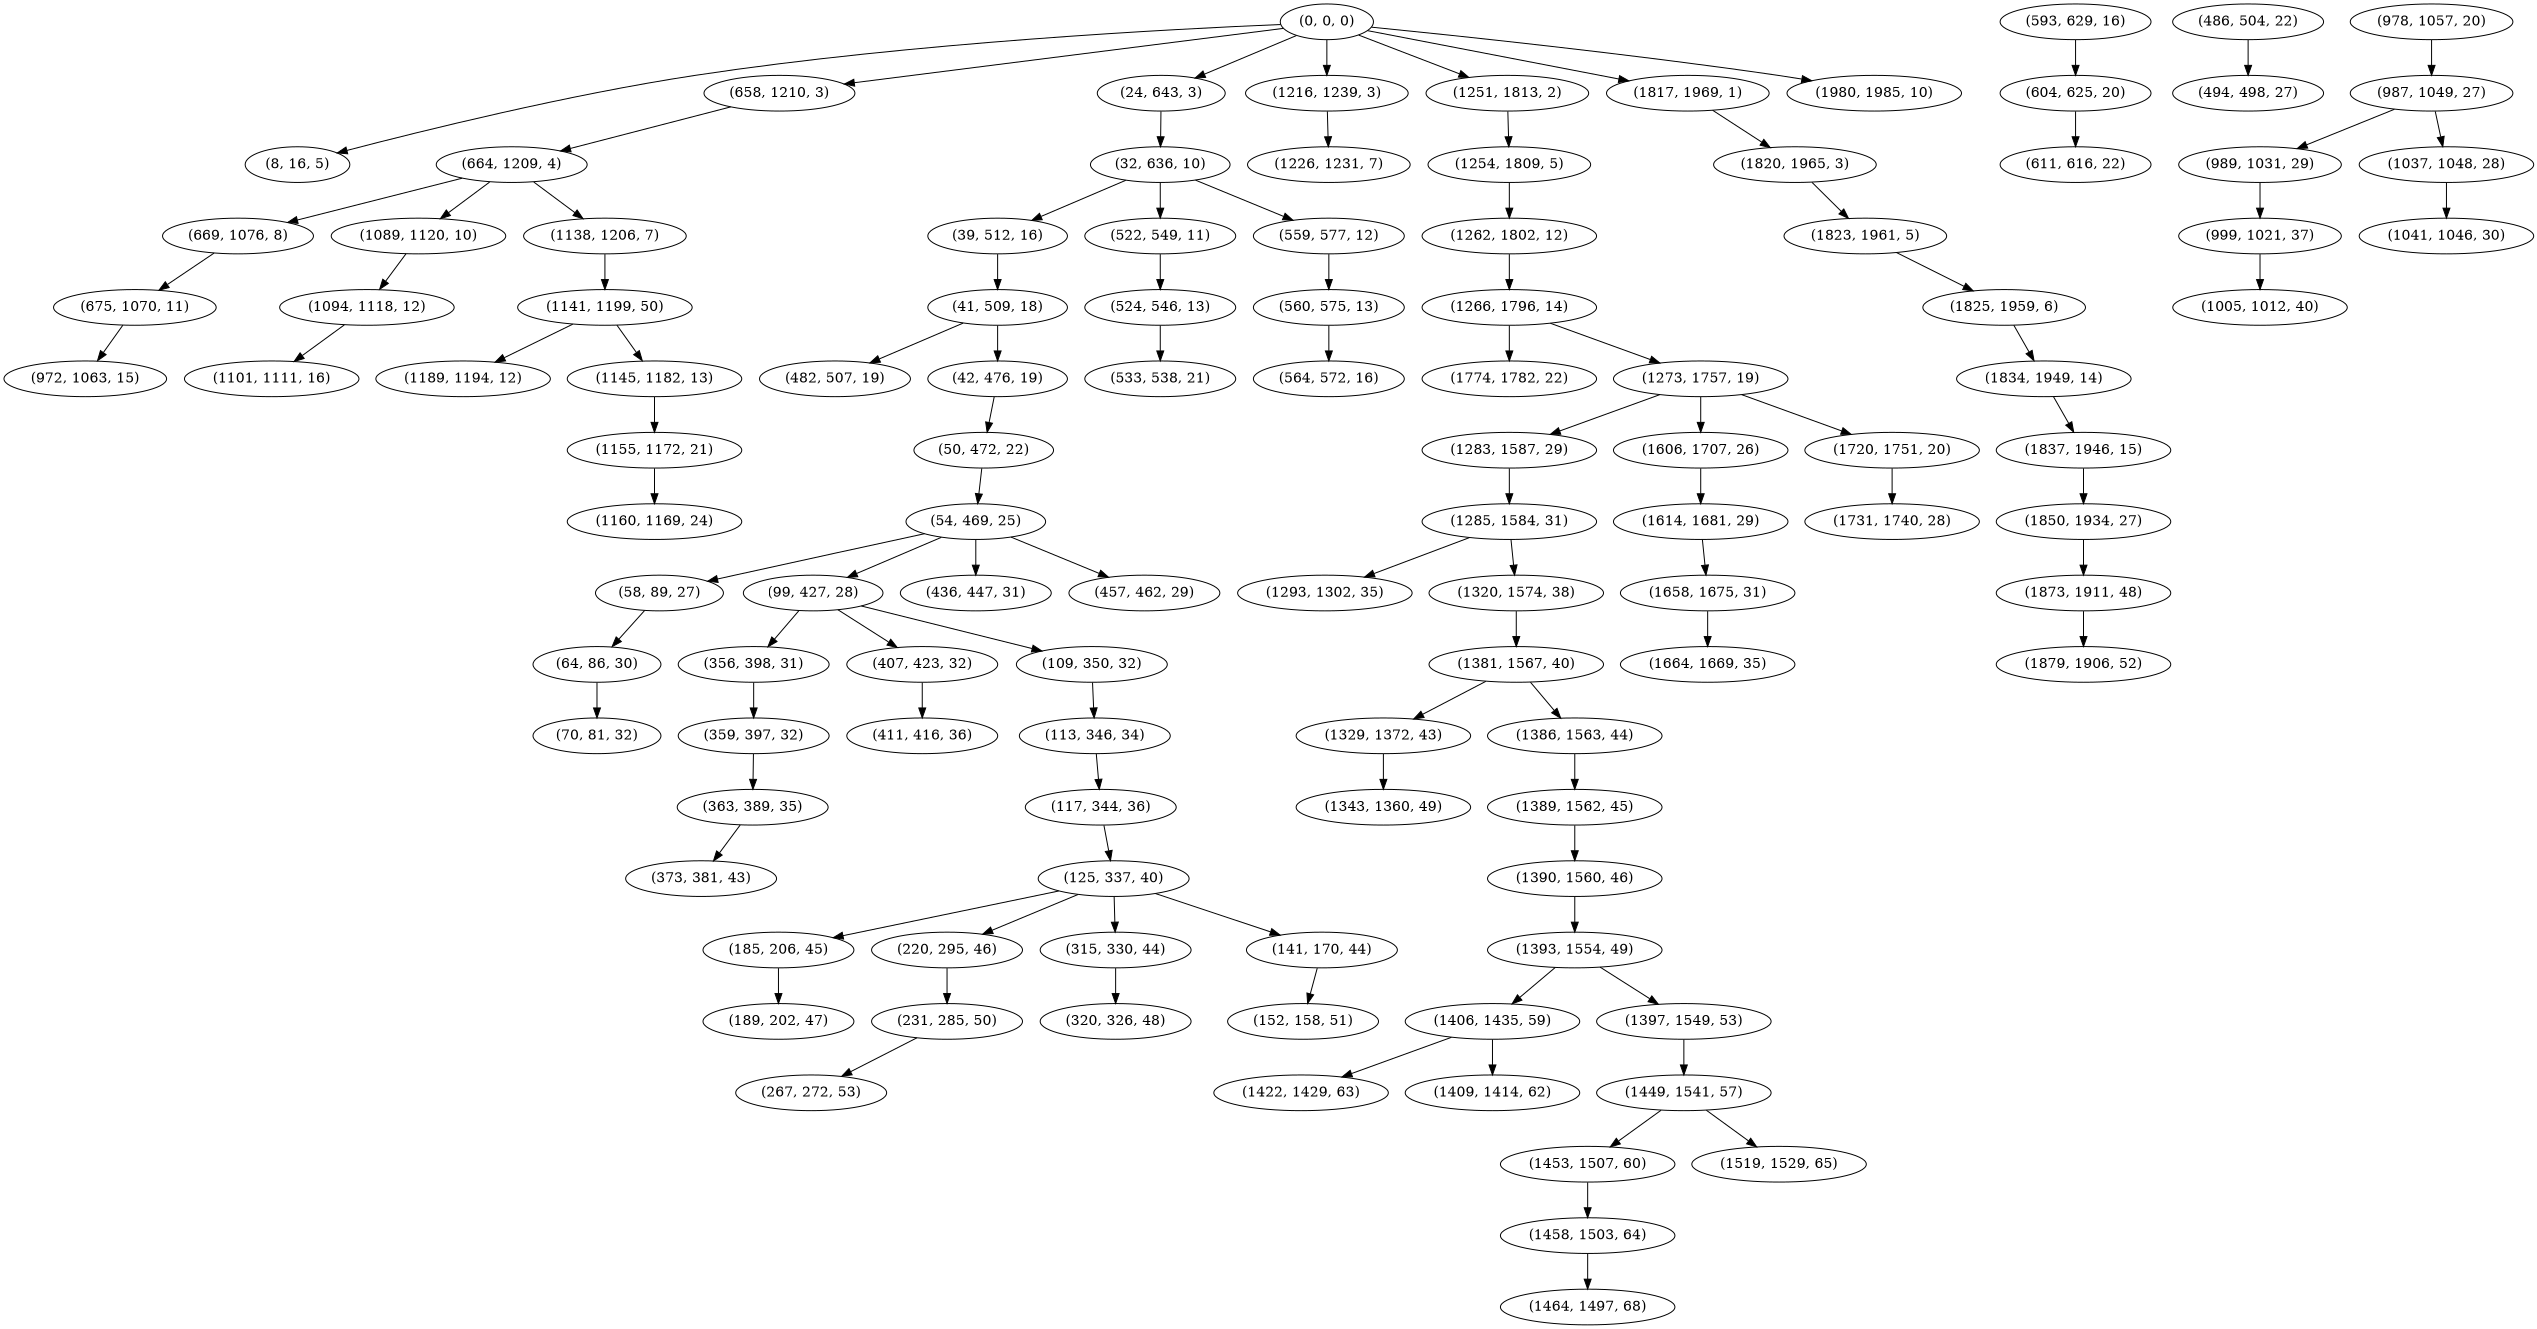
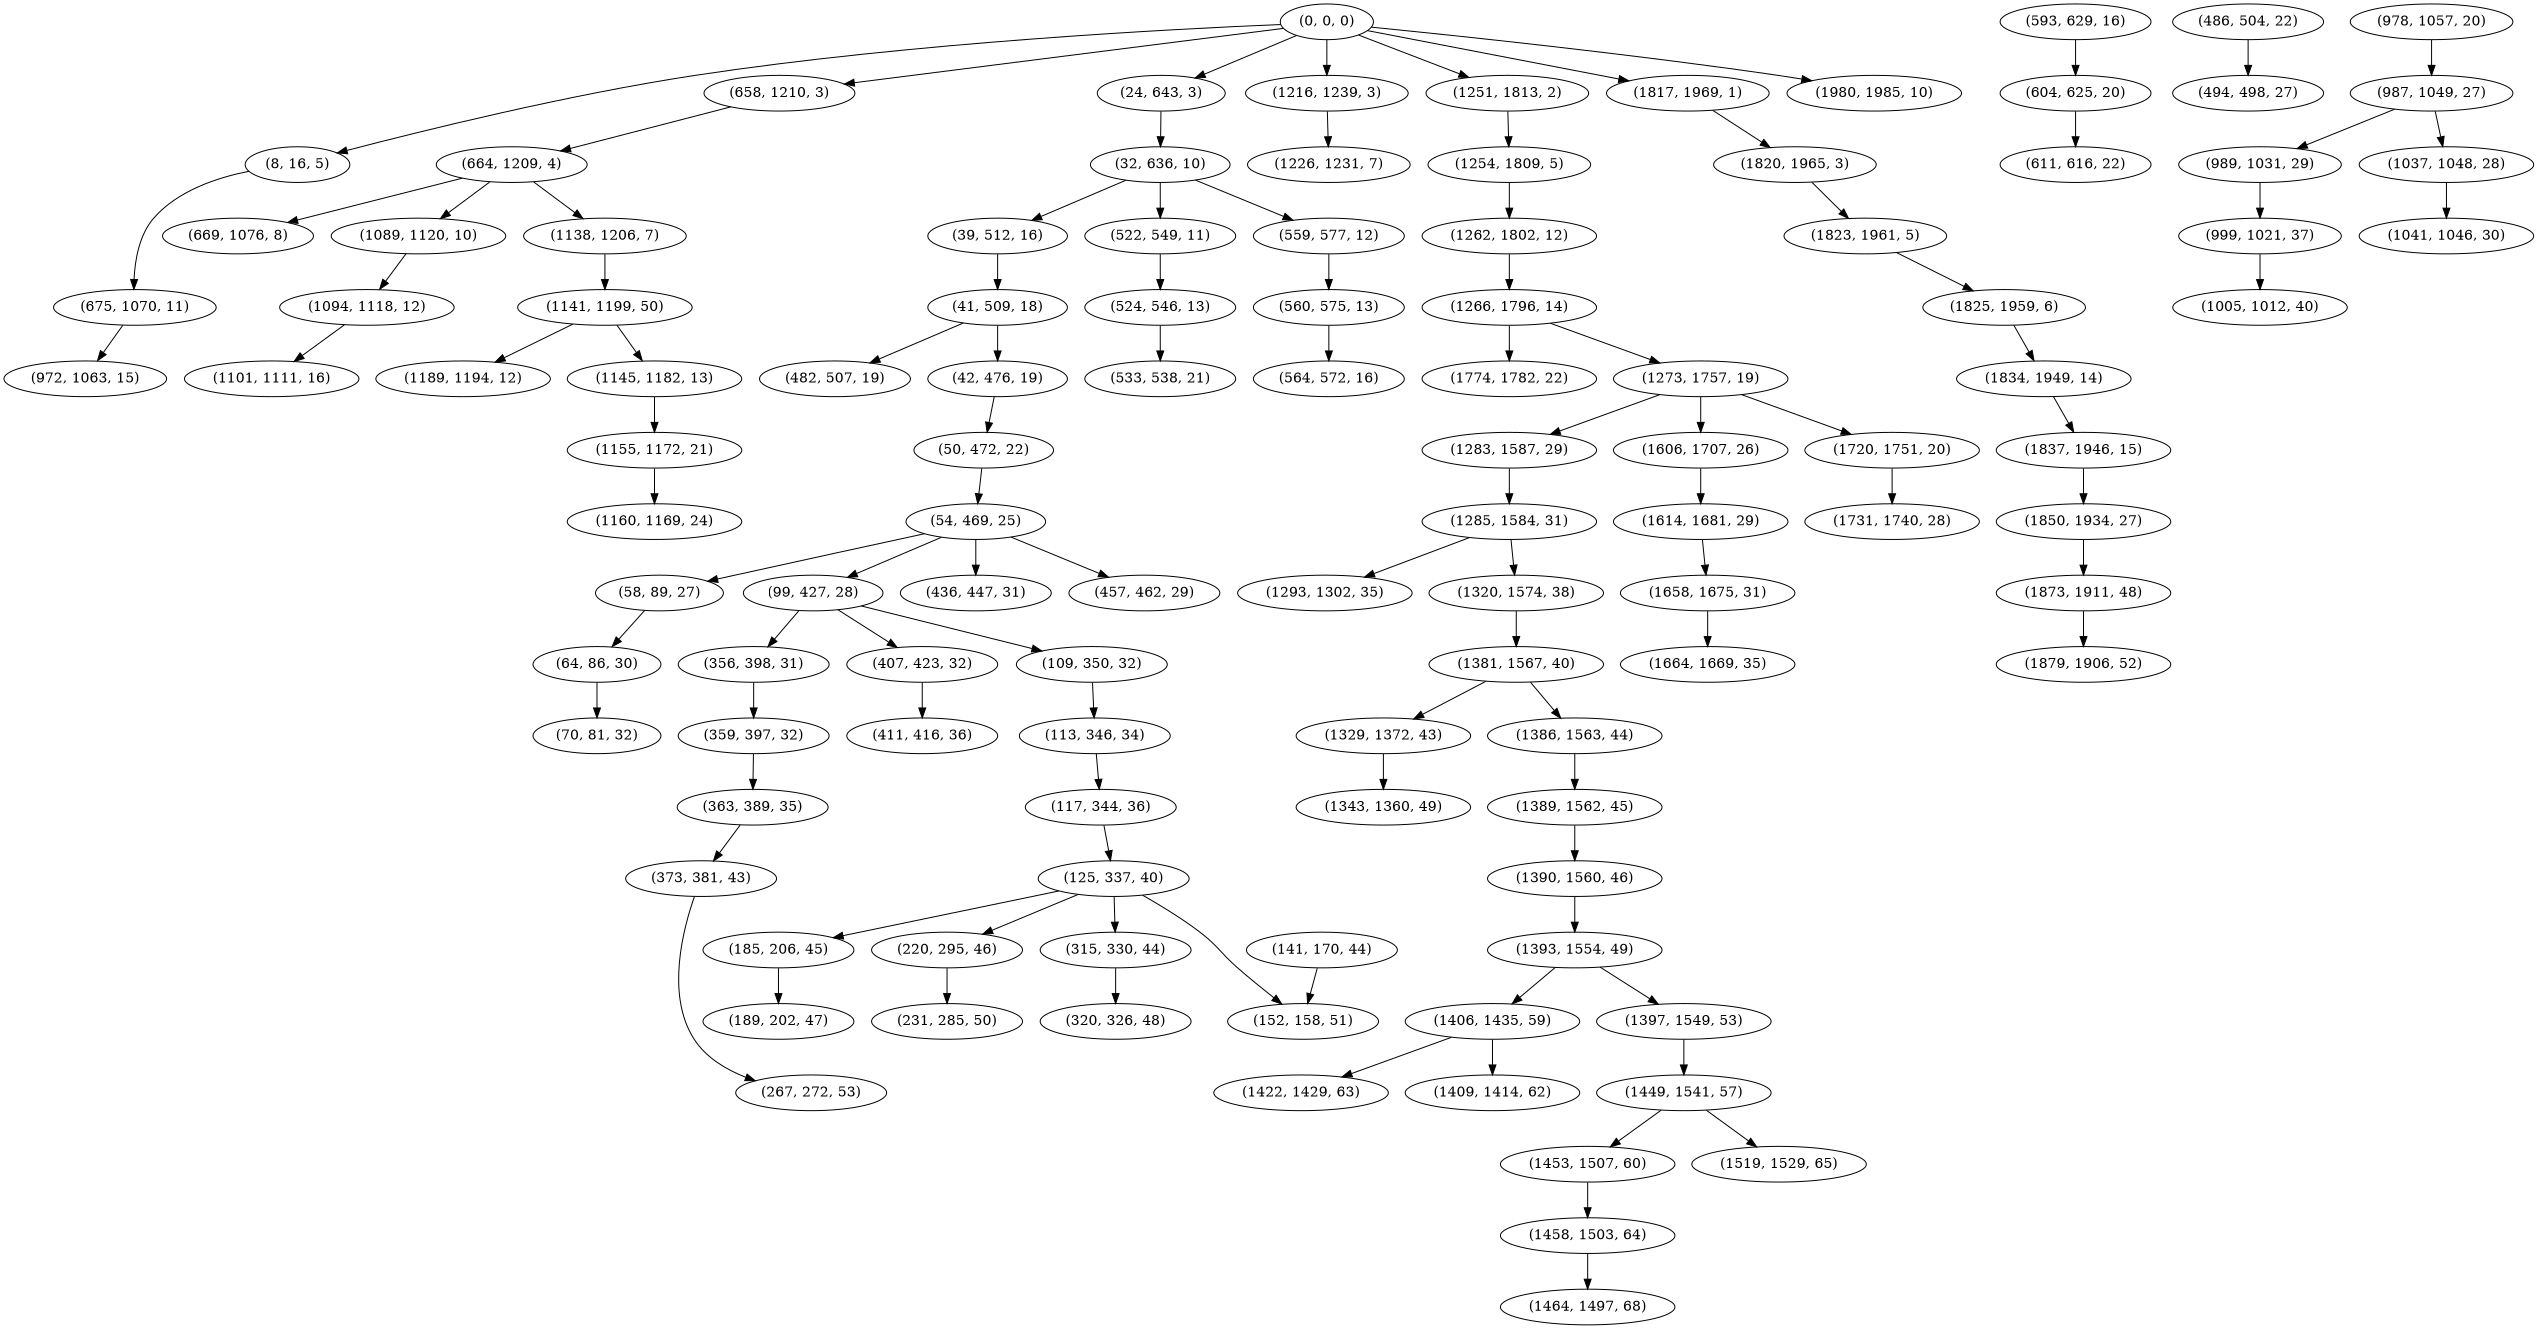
edge "(669, 1076, 8)" -> "(675, 1070, 11)": now "(8, 16, 5)" -> "(675, 1070, 11)"
edge "(125, 337, 40)" -> "(141, 170, 44)": now "(125, 337, 40)" -> "(152, 158, 51)"
edge "(231, 285, 50)" -> "(267, 272, 53)": now "(373, 381, 43)" -> "(267, 272, 53)"
